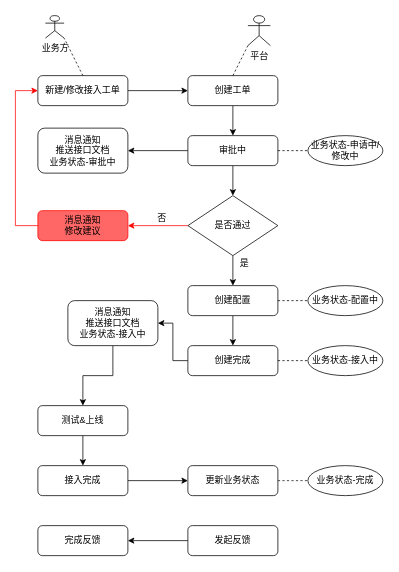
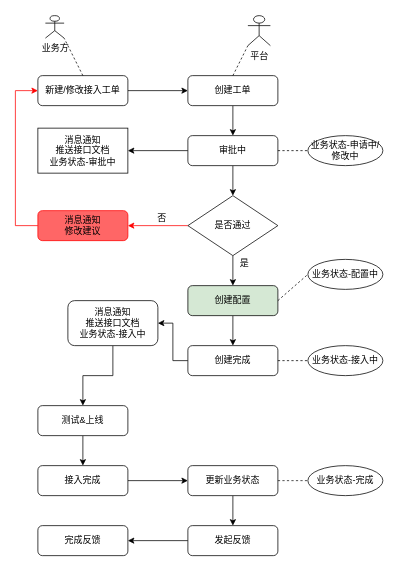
node "消息通知 推送接口文档 业务状态-审批中": shape rounded rectangle -> rectangle
node "创建配置": fillcolor #ffffff -> #d5e8d4
node "业务状态-配置中": moved (345, 300) -> (345, 274)
edge "更新业务状态" -> "发起反馈": added
